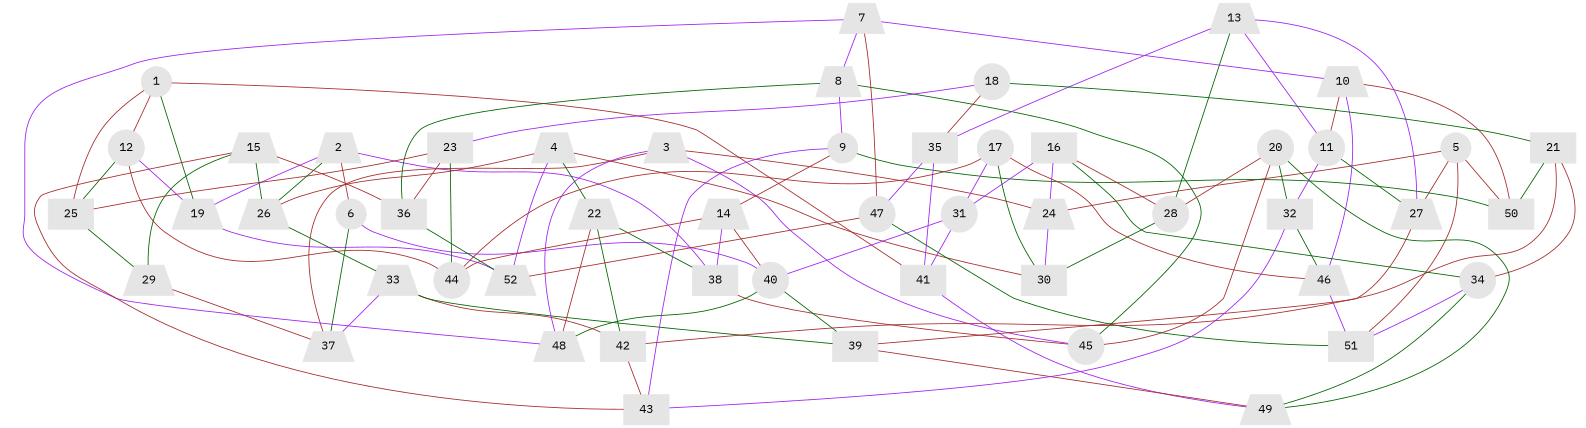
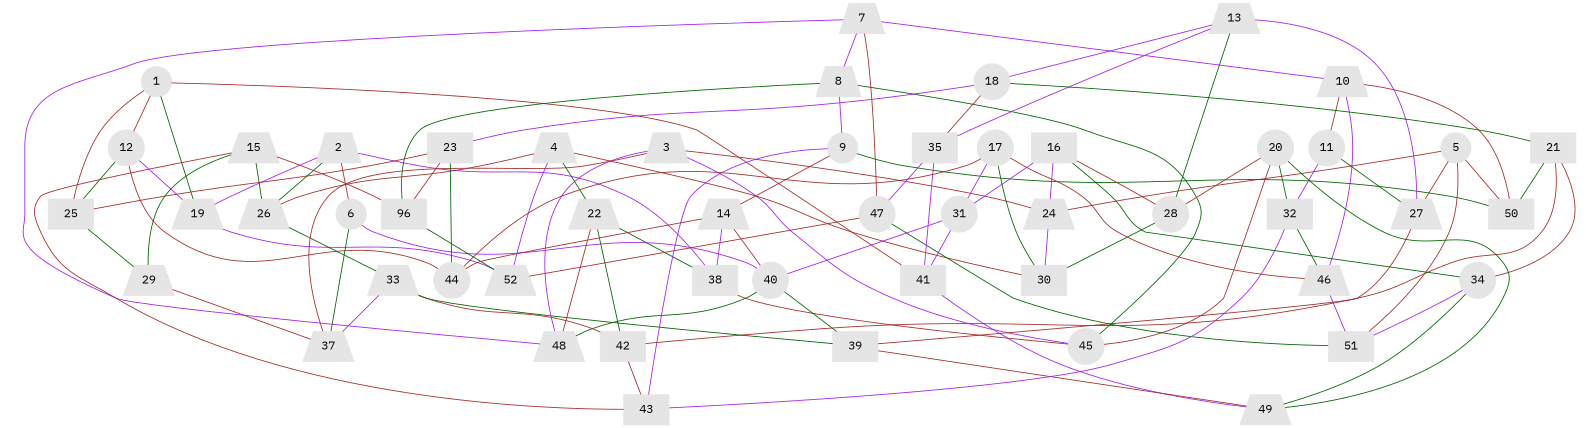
edge "13" -- "11": now "13" -- "18"
node "36": label "36" -> "96"
